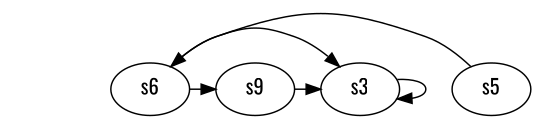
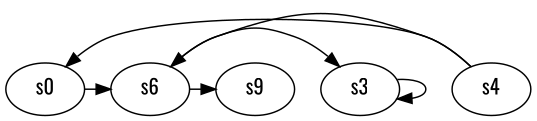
node "s0": added
edge "s9" -> "s3": removed
node "s5": label "s5" -> "s4"
